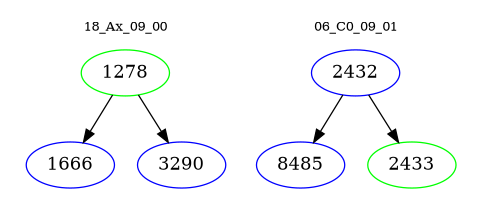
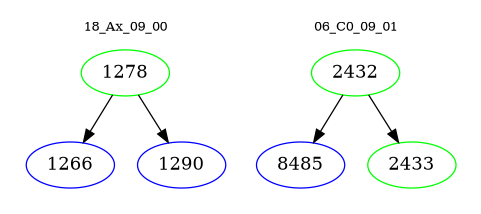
node "2432": color blue -> green
node "1666": label "1666" -> "1266"
node "3290": label "3290" -> "1290"
